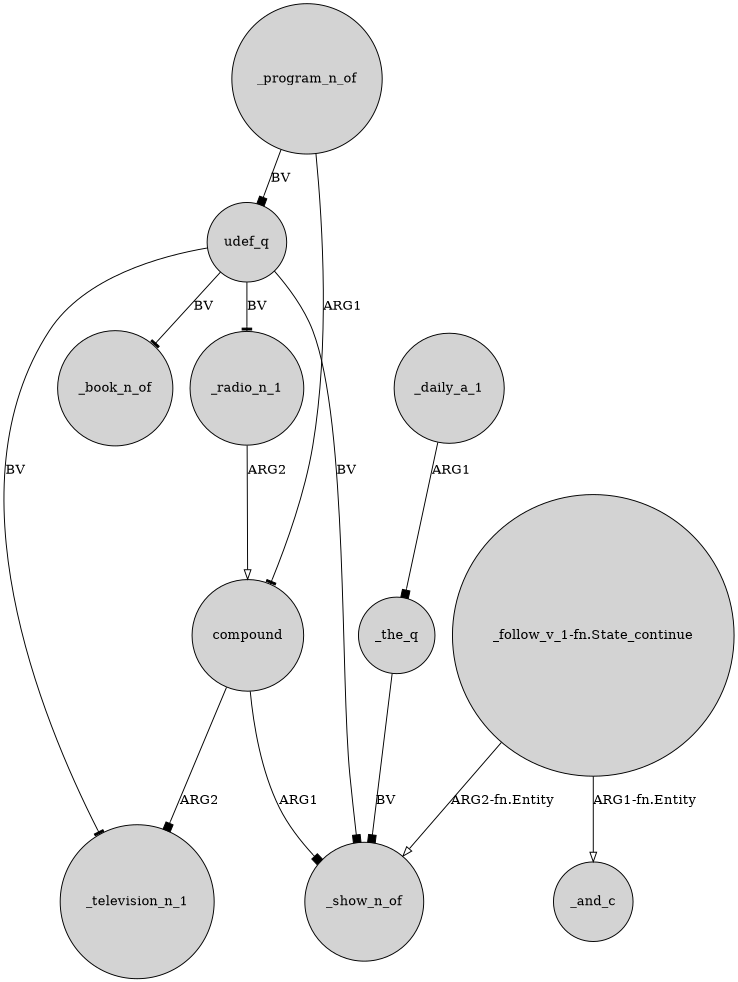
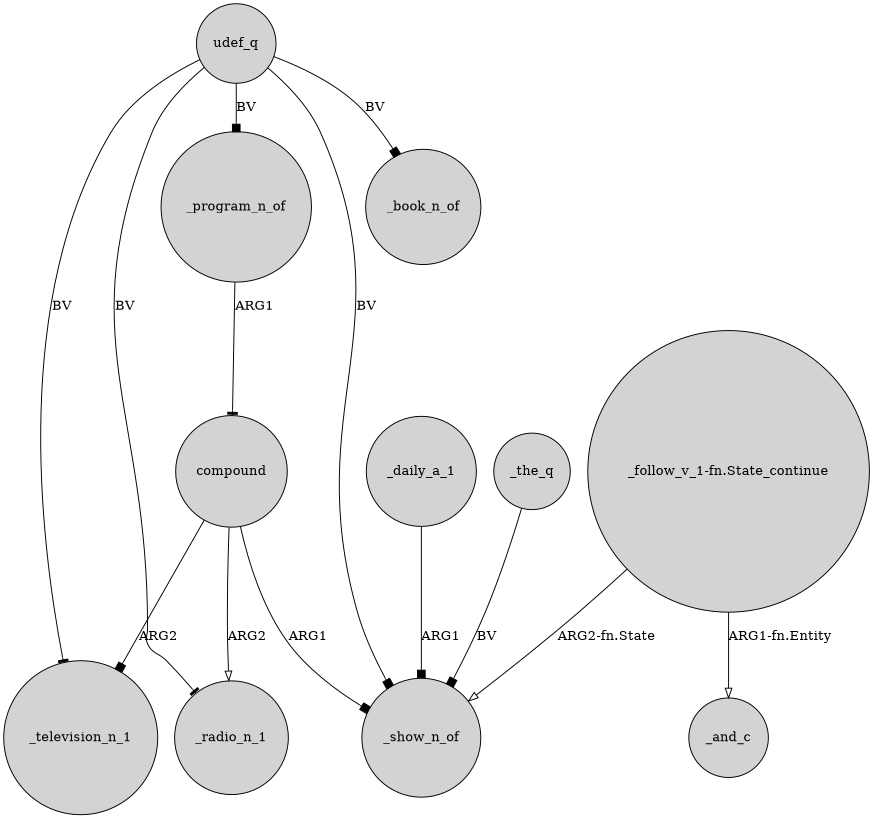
edge "_program_n_of" -> "udef_q": reversed
edge "udef_q" -> "_book_n_of": arrowhead tee -> box
edge "_radio_n_1" -> "compound": reversed
edge "_daily_a_1" -> "_the_q": now "_daily_a_1" -> "_show_n_of"
edge "_follow_v_1-fn.State_continue" -> "_show_n_of": label "ARG2-fn.Entity" -> "ARG2-fn.State"
